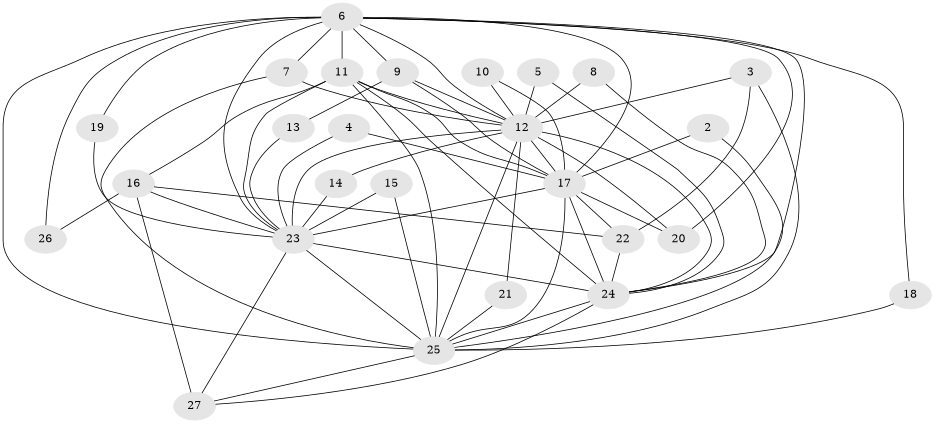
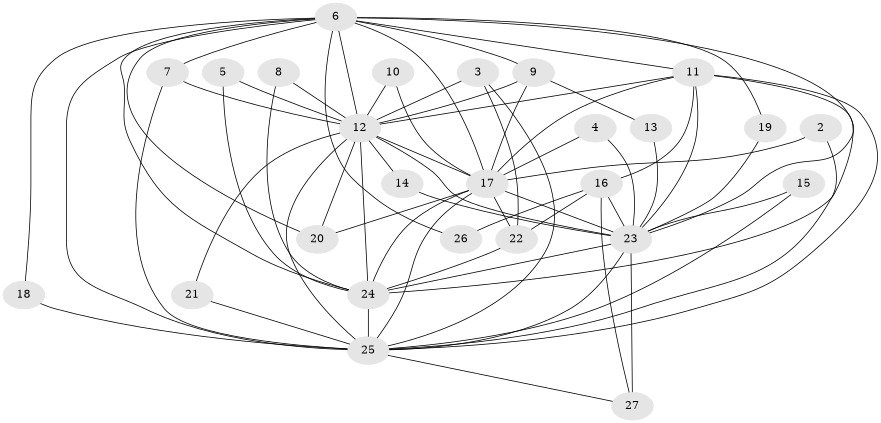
edge "24" -- "27": removed
